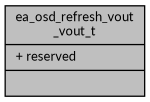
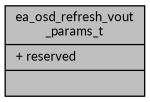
node "ea_osd_refresh_vout": text "_vout_t" -> "_params_t"
